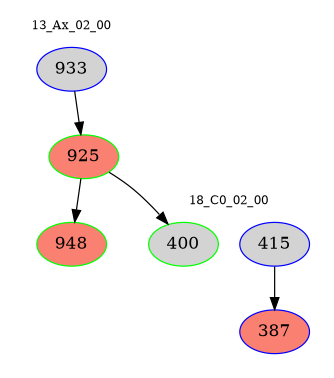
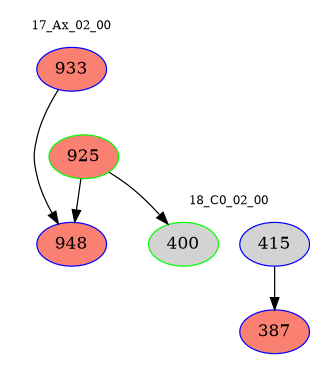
cluster "13_Ax_02_00": label "13_Ax_02_00" -> "17_Ax_02_00"
node "933": fillcolor lightgrey -> salmon
edge "933" -> "925": now "933" -> "948"
node "948": color green -> blue
